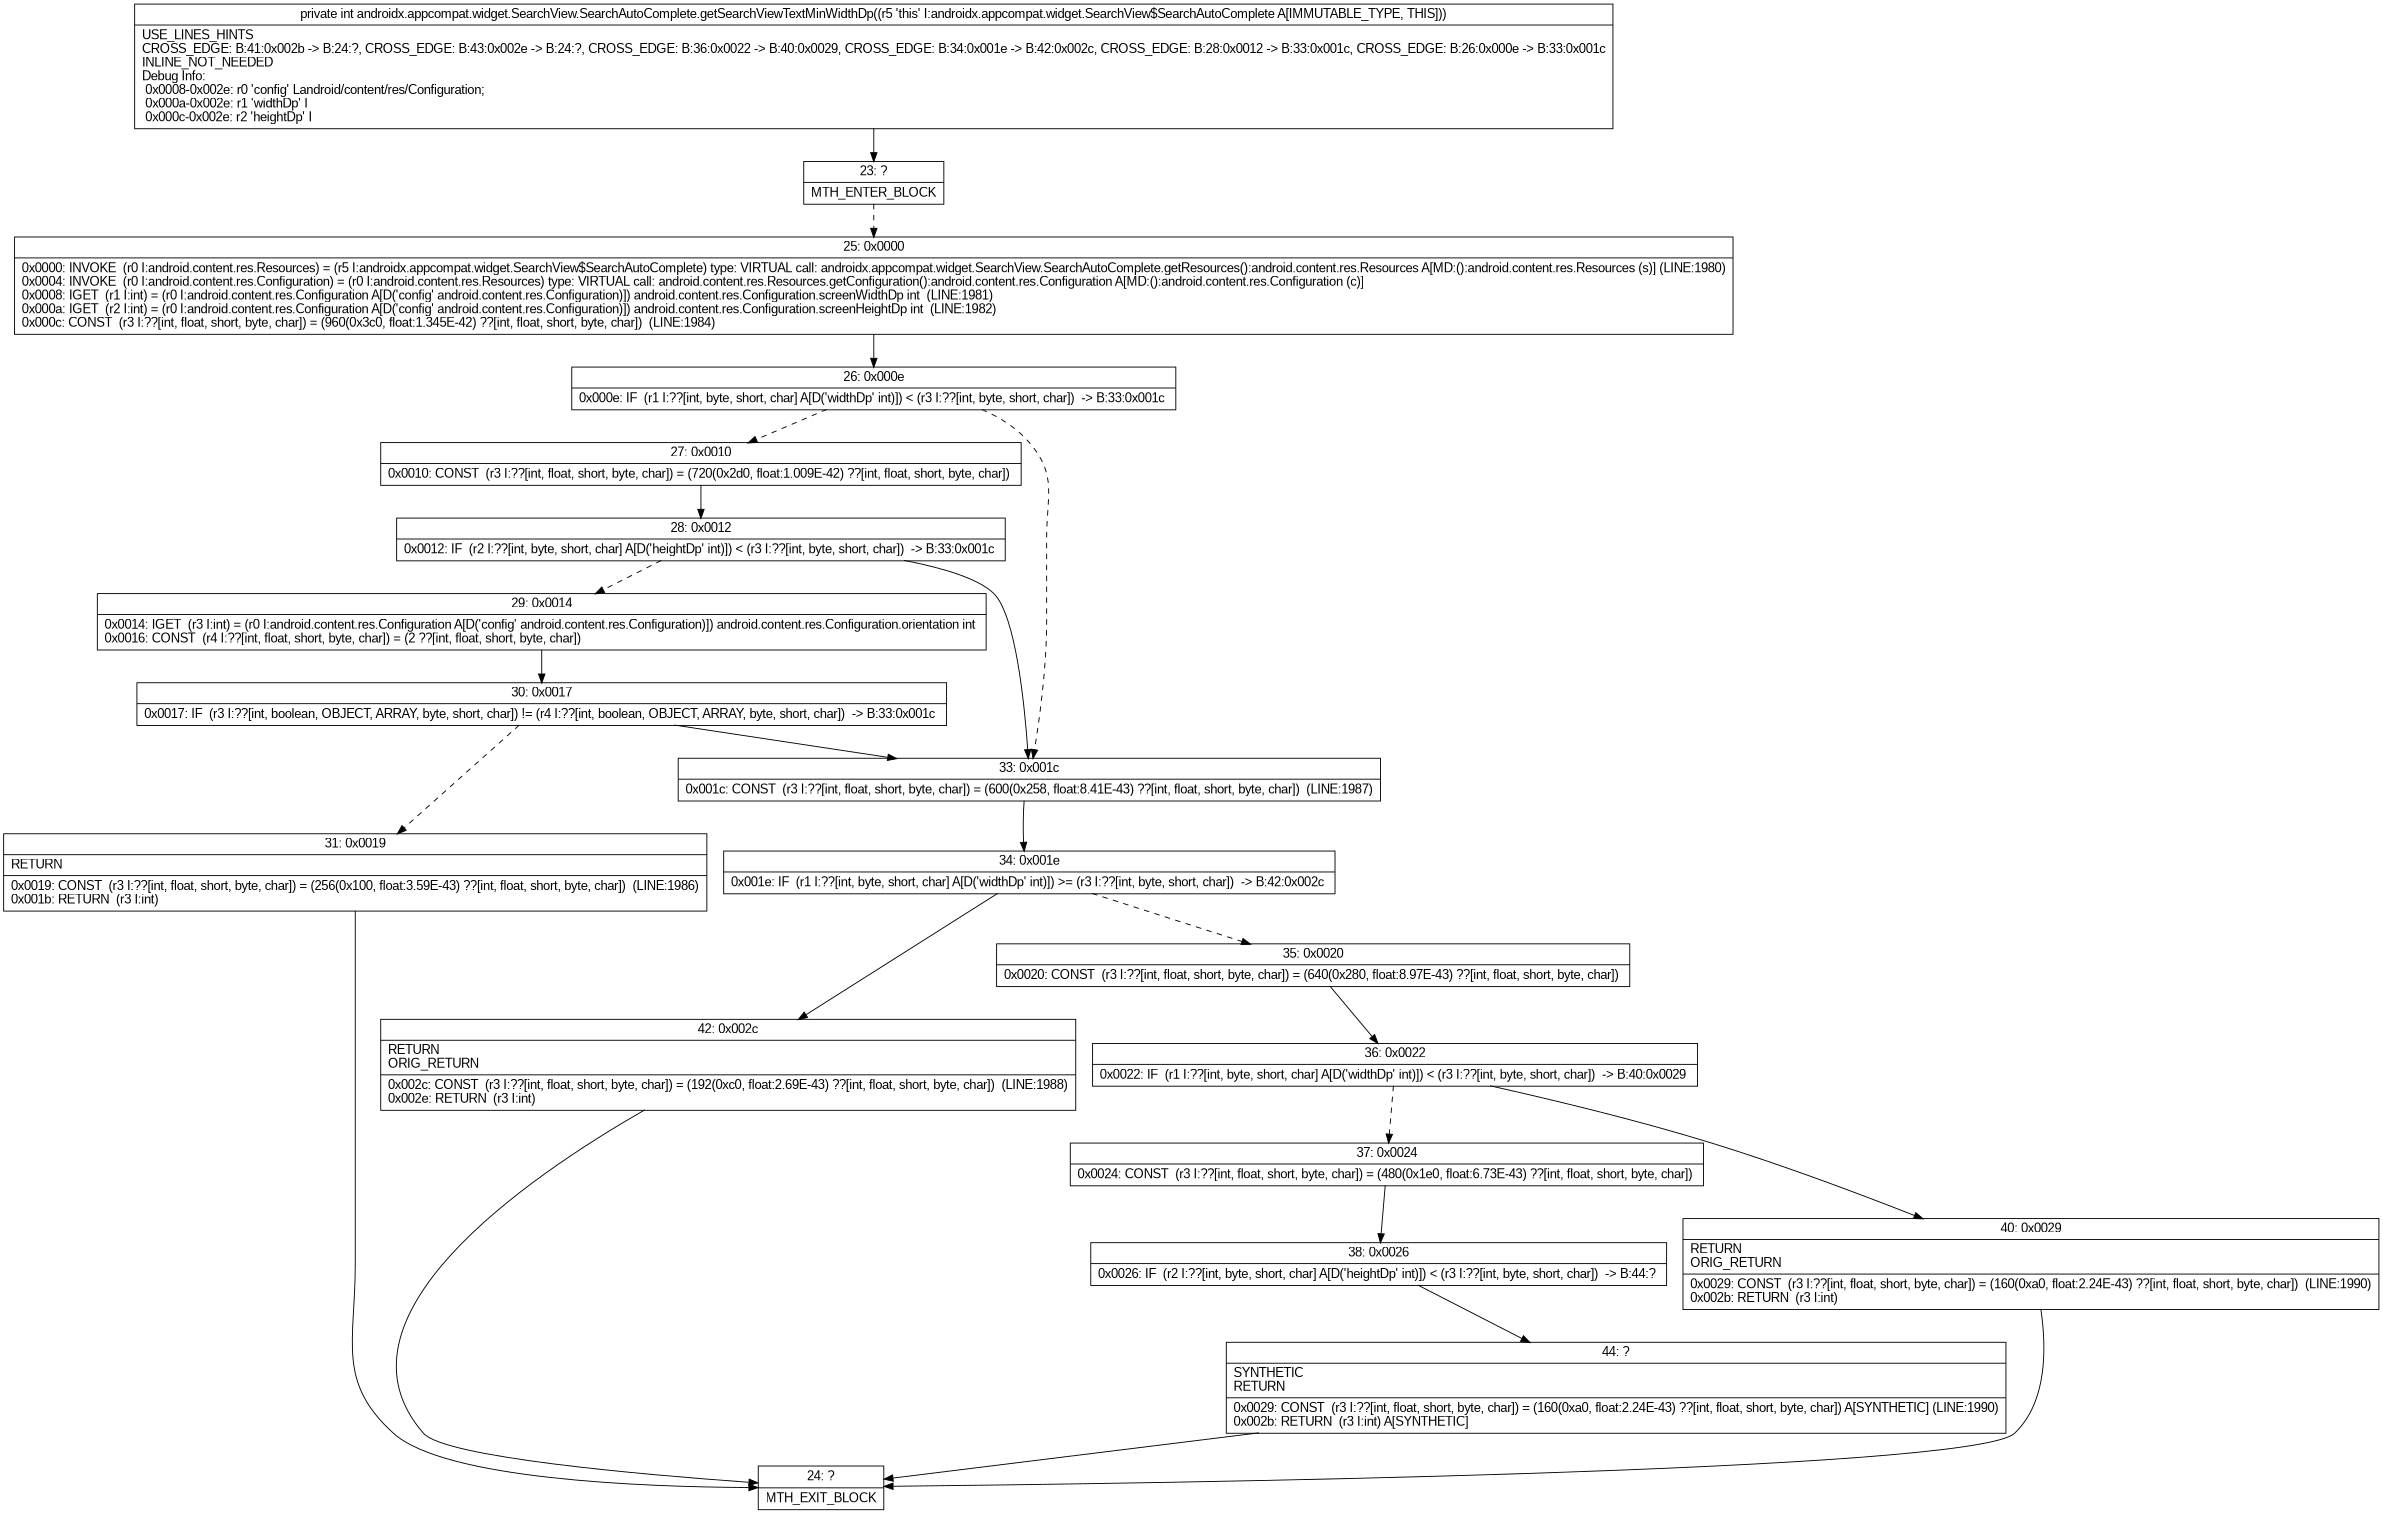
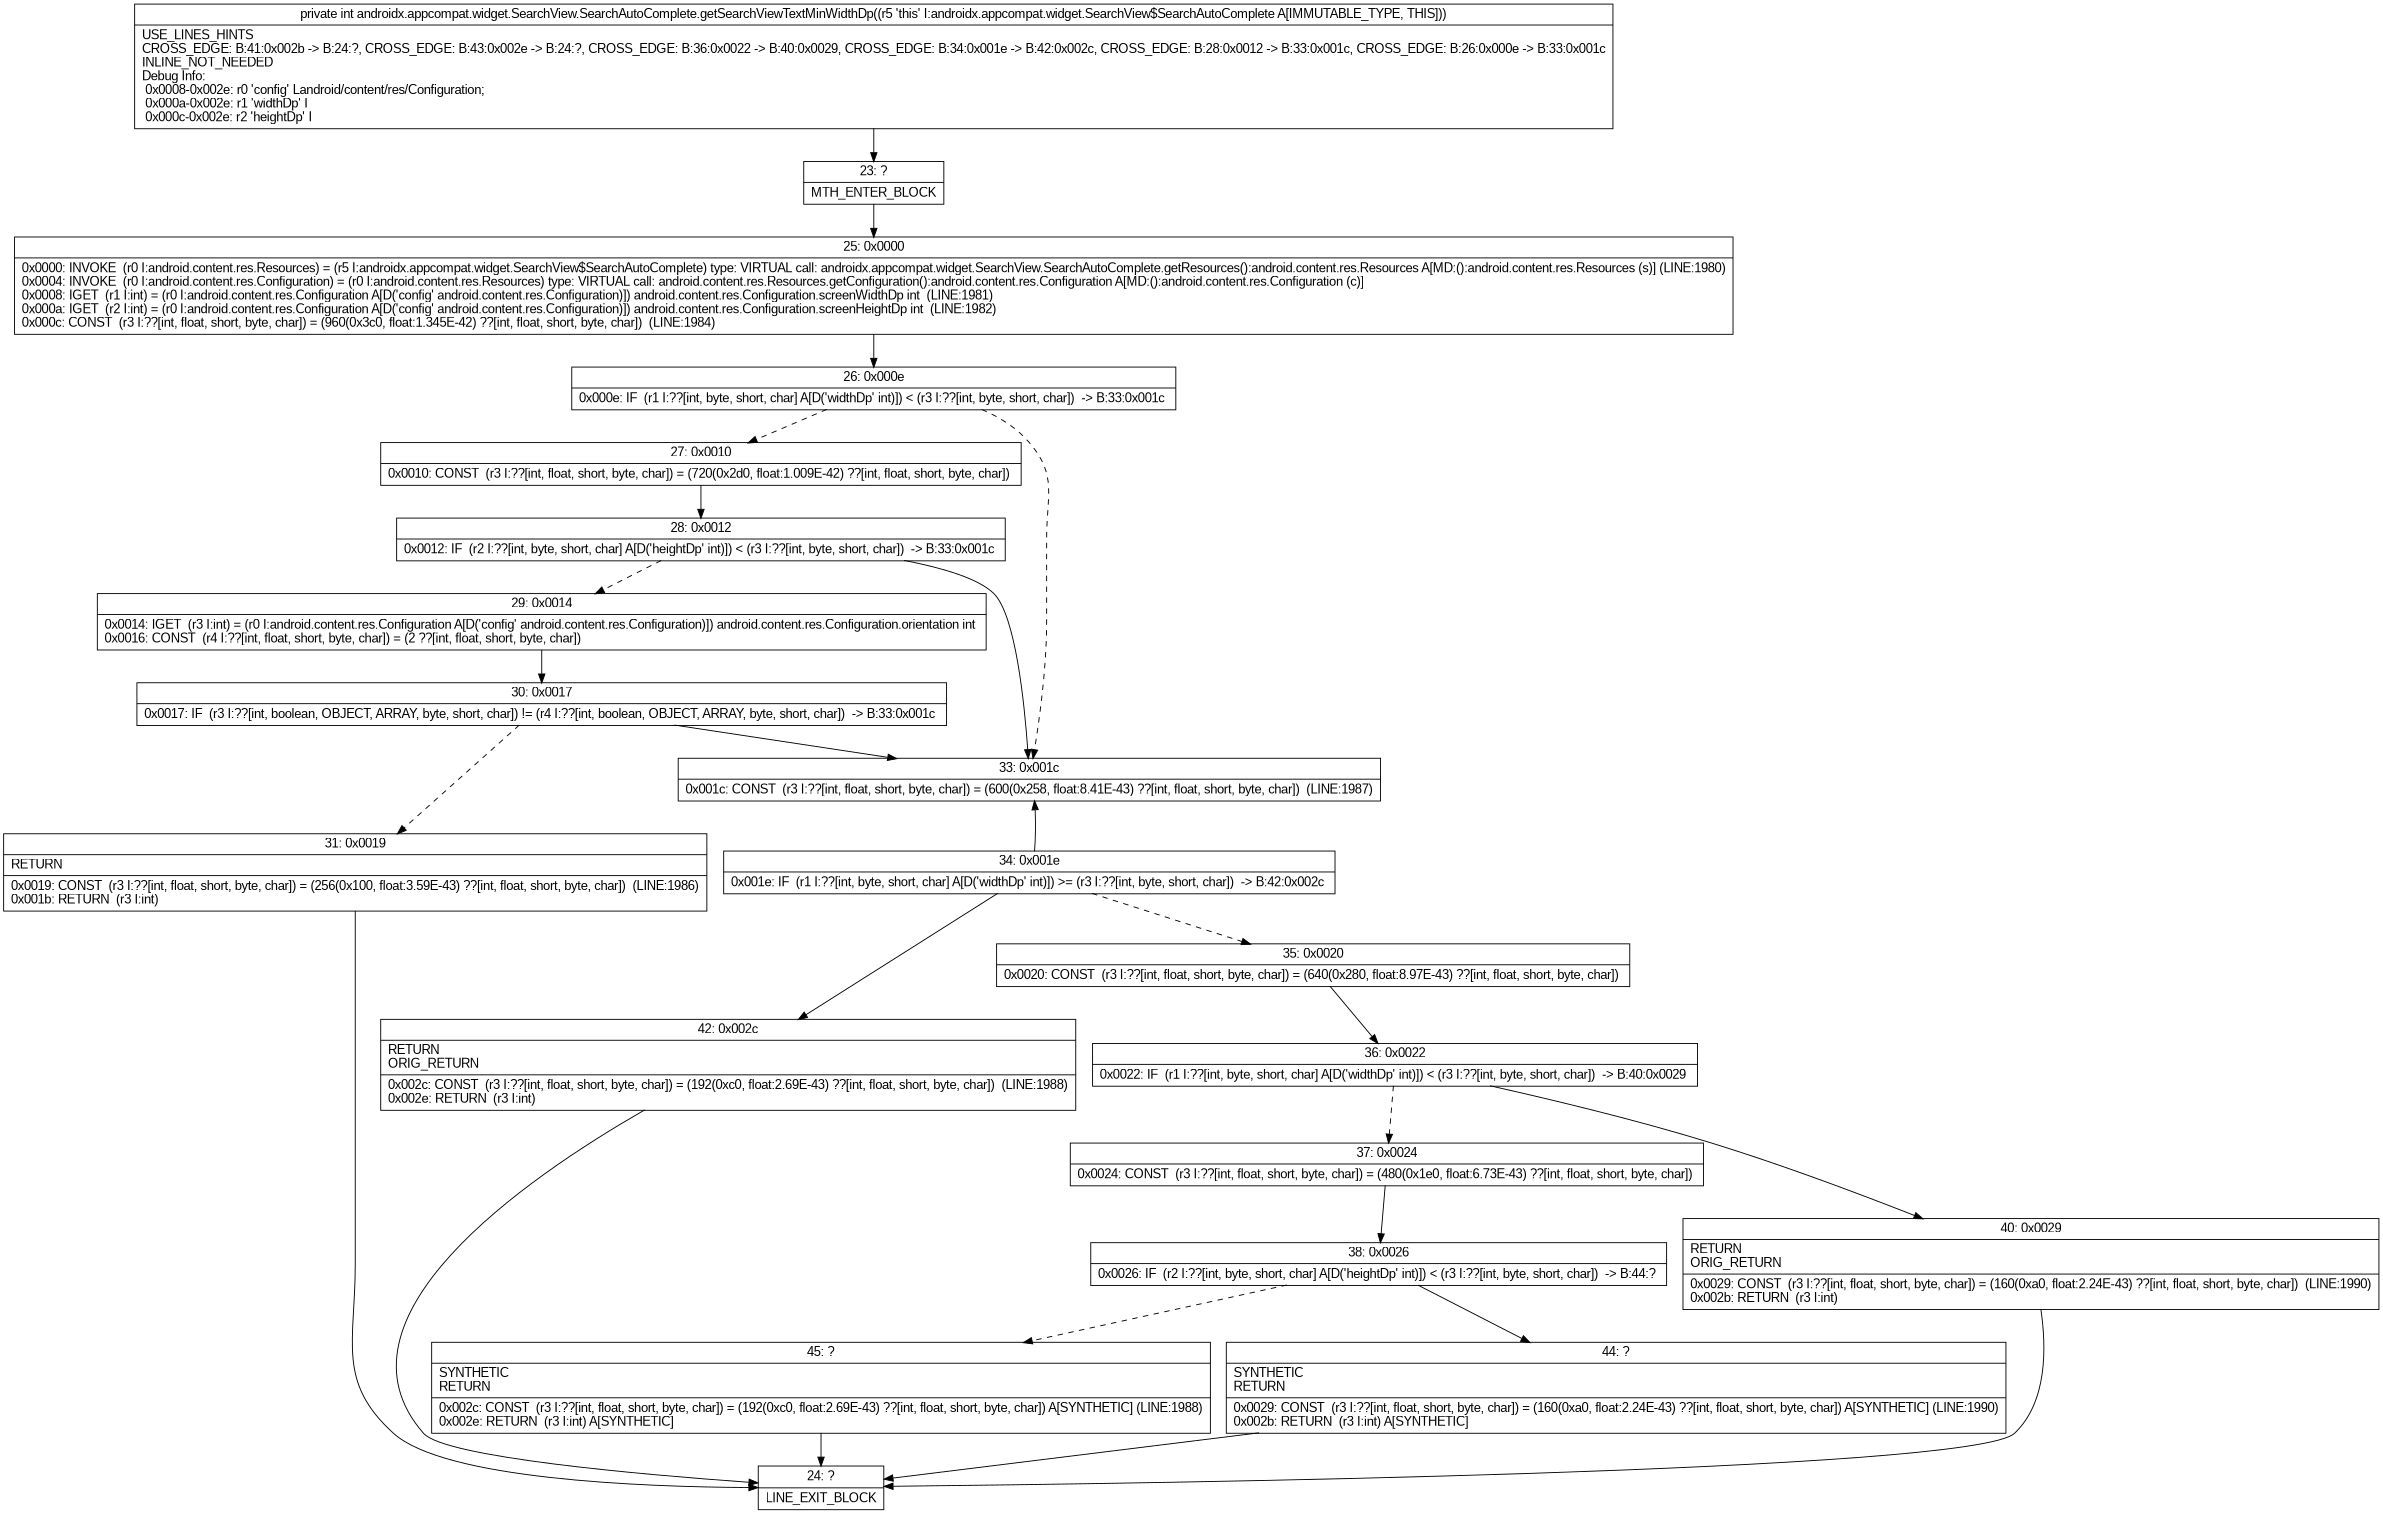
edge "23: ?" -> "25: 0x0000": style dashed -> solid
edge "33: 0x001c" -> "34: 0x001e": reversed
node "45: ?": added
node "24: ?": text "MTH_EXIT_BLOCK" -> "LINE_EXIT_BLOCK"
